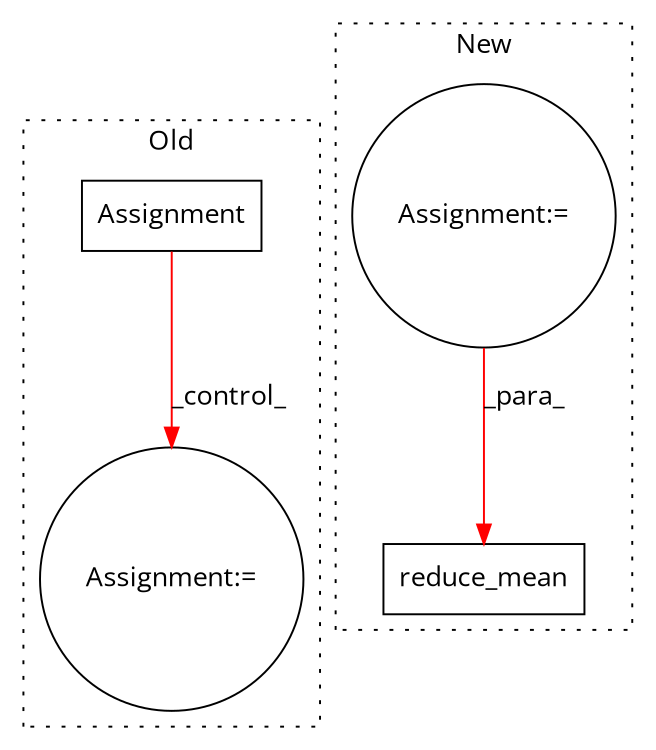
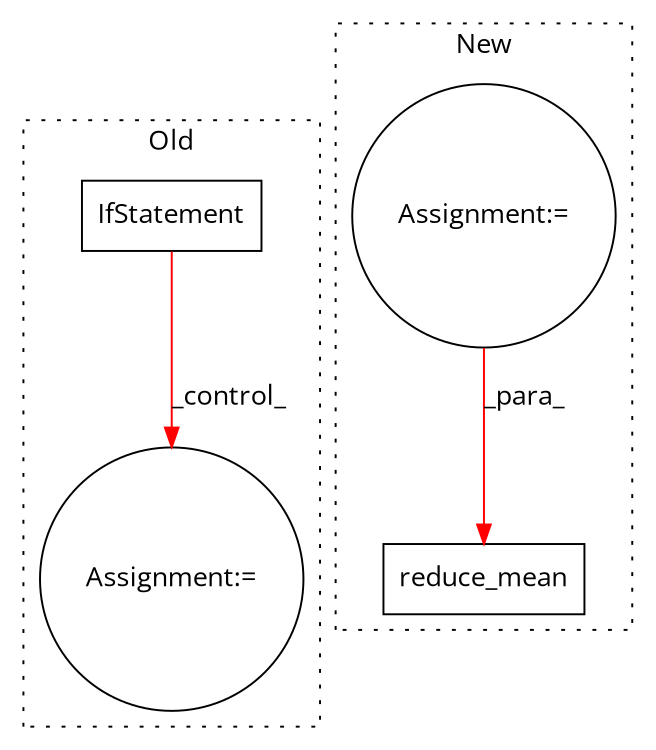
node "Assignment": label "Assignment" -> "IfStatement"
